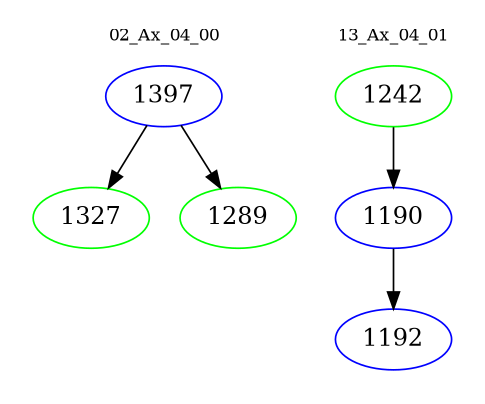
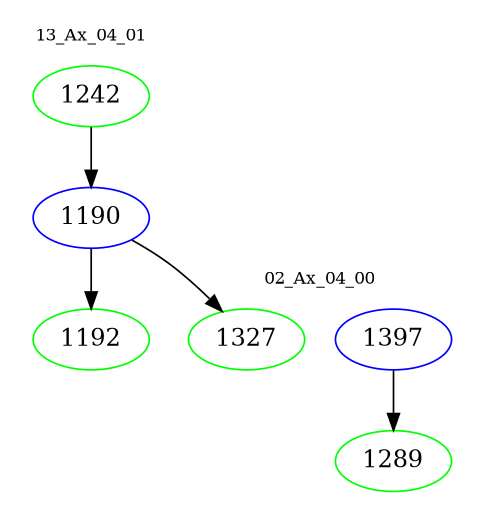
edge "1397" -> "1327": now "1190" -> "1327"
node "1192": color blue -> green
